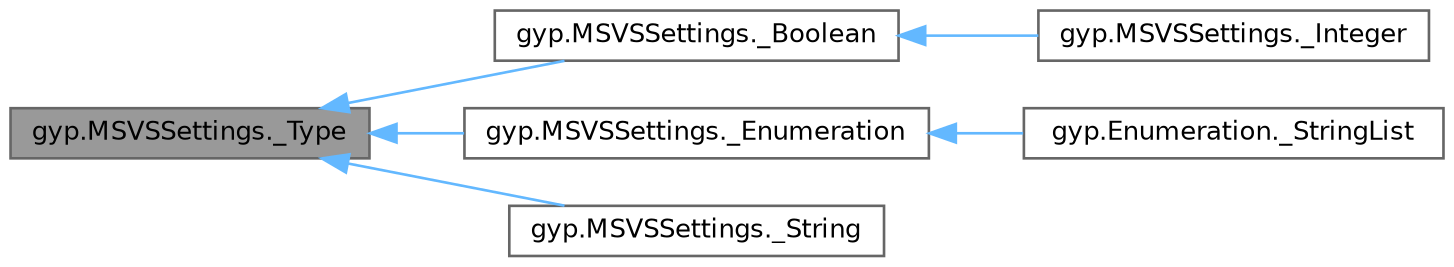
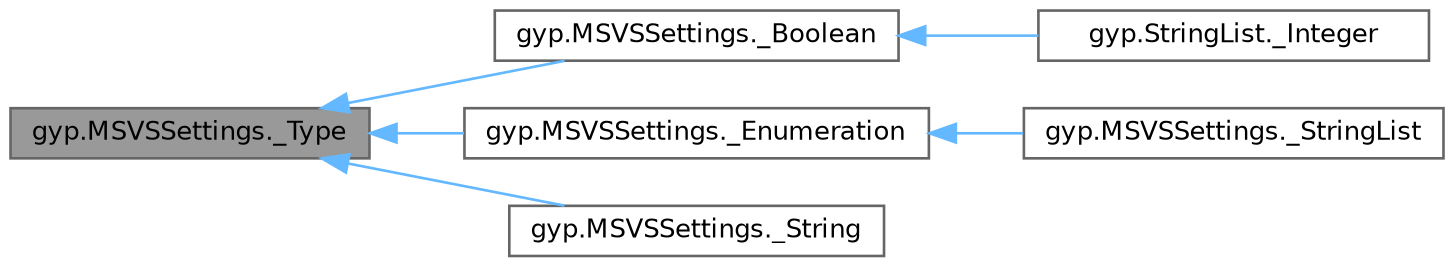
node "gyp.MSVSSettings._Integer": label "gyp.MSVSSettings._Integer" -> "gyp.StringList._Integer"
node "gyp.Enumeration._StringList": label "gyp.Enumeration._StringList" -> "gyp.MSVSSettings._StringList"
